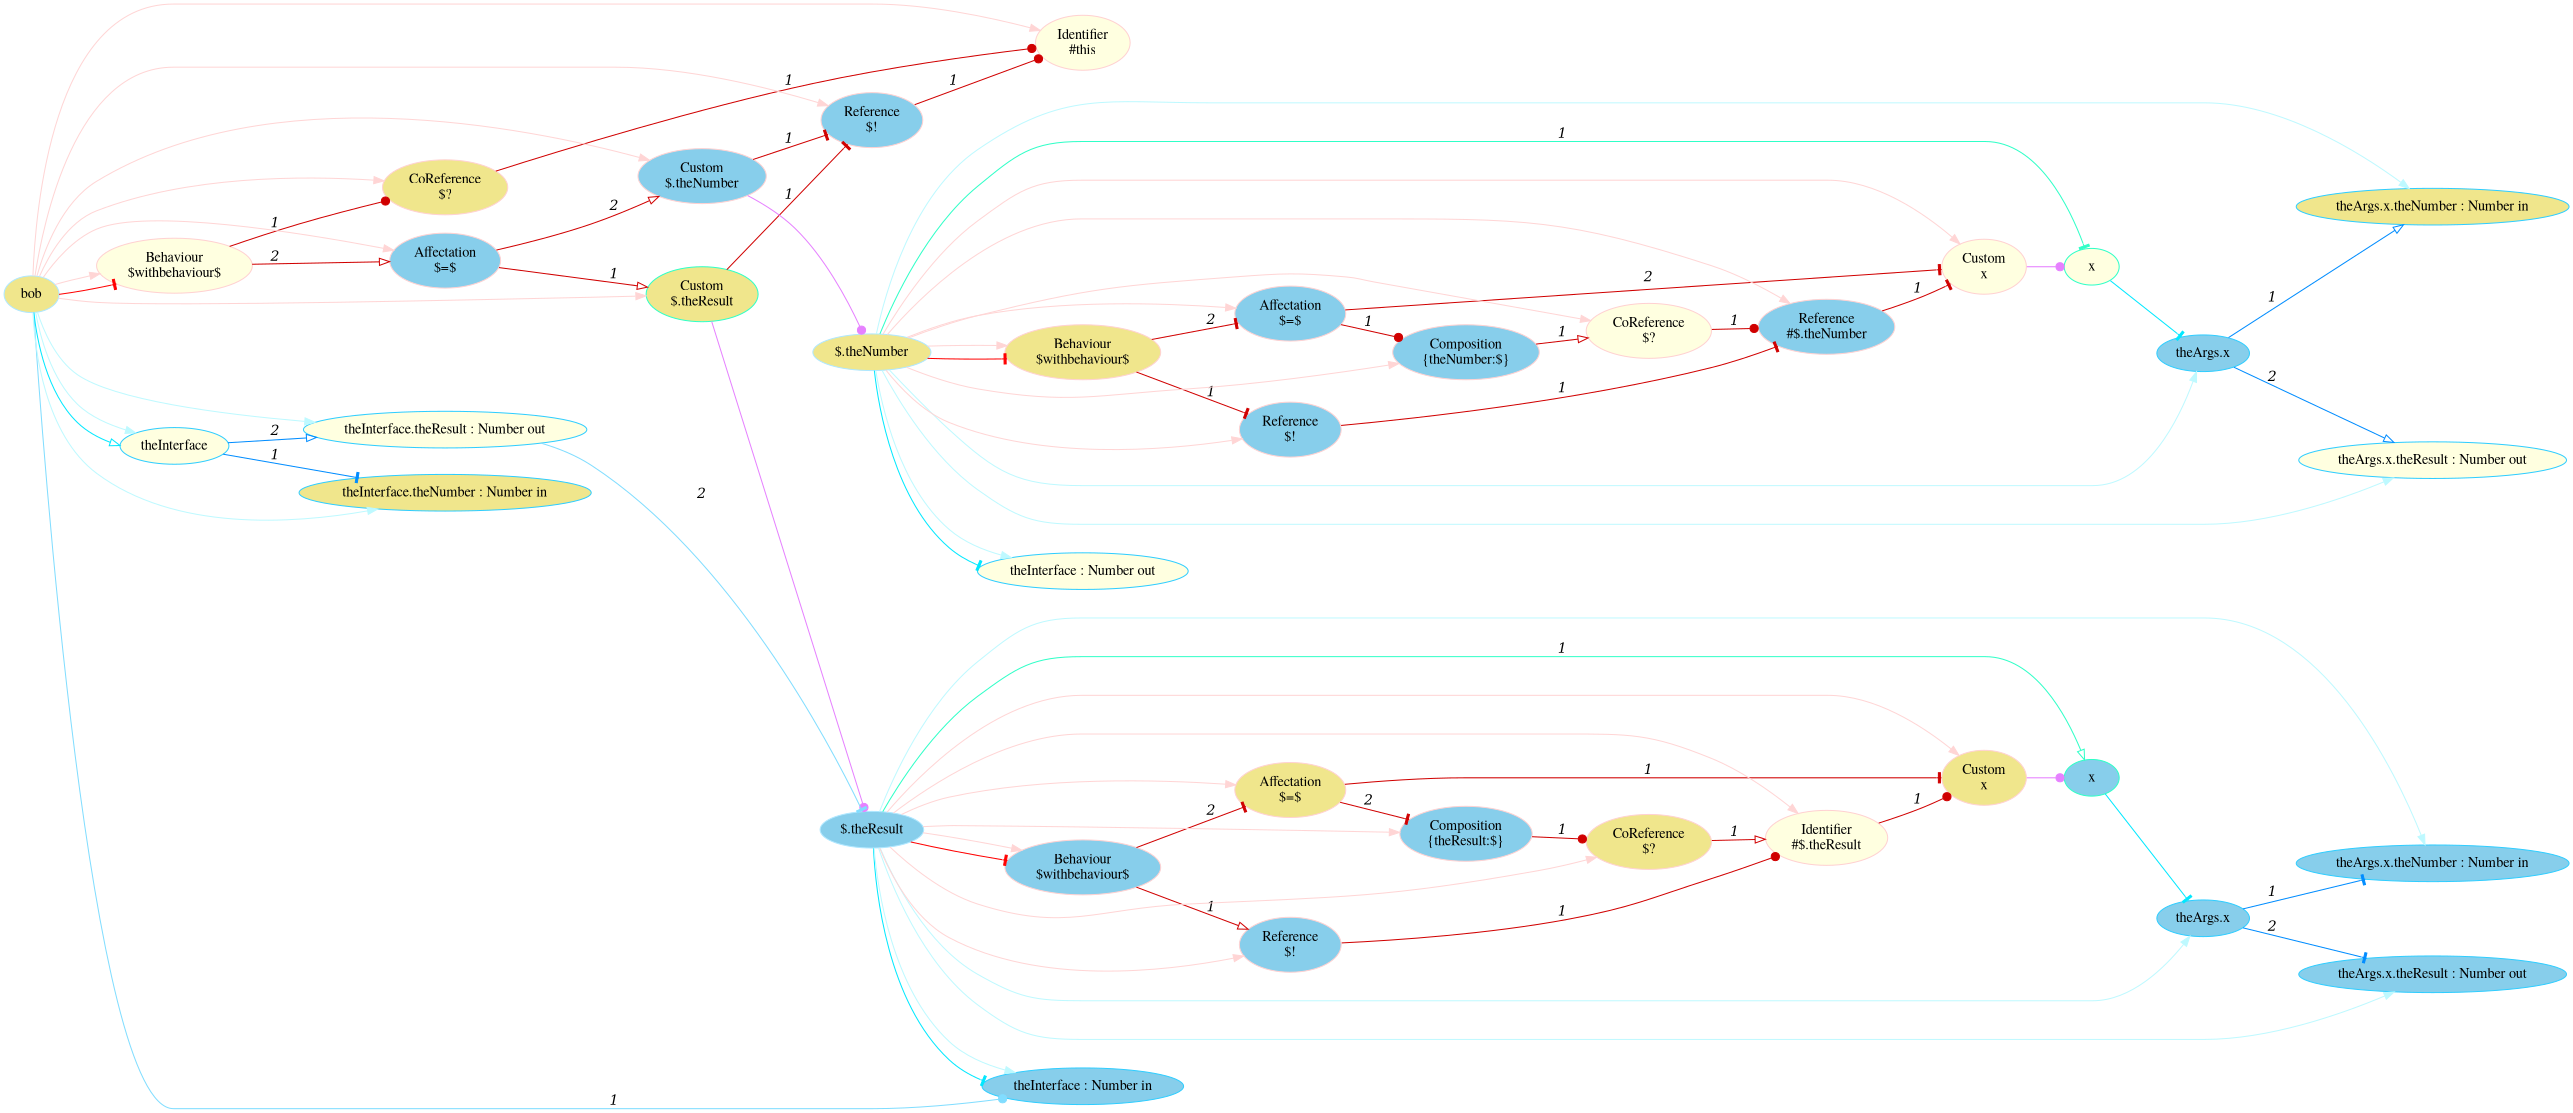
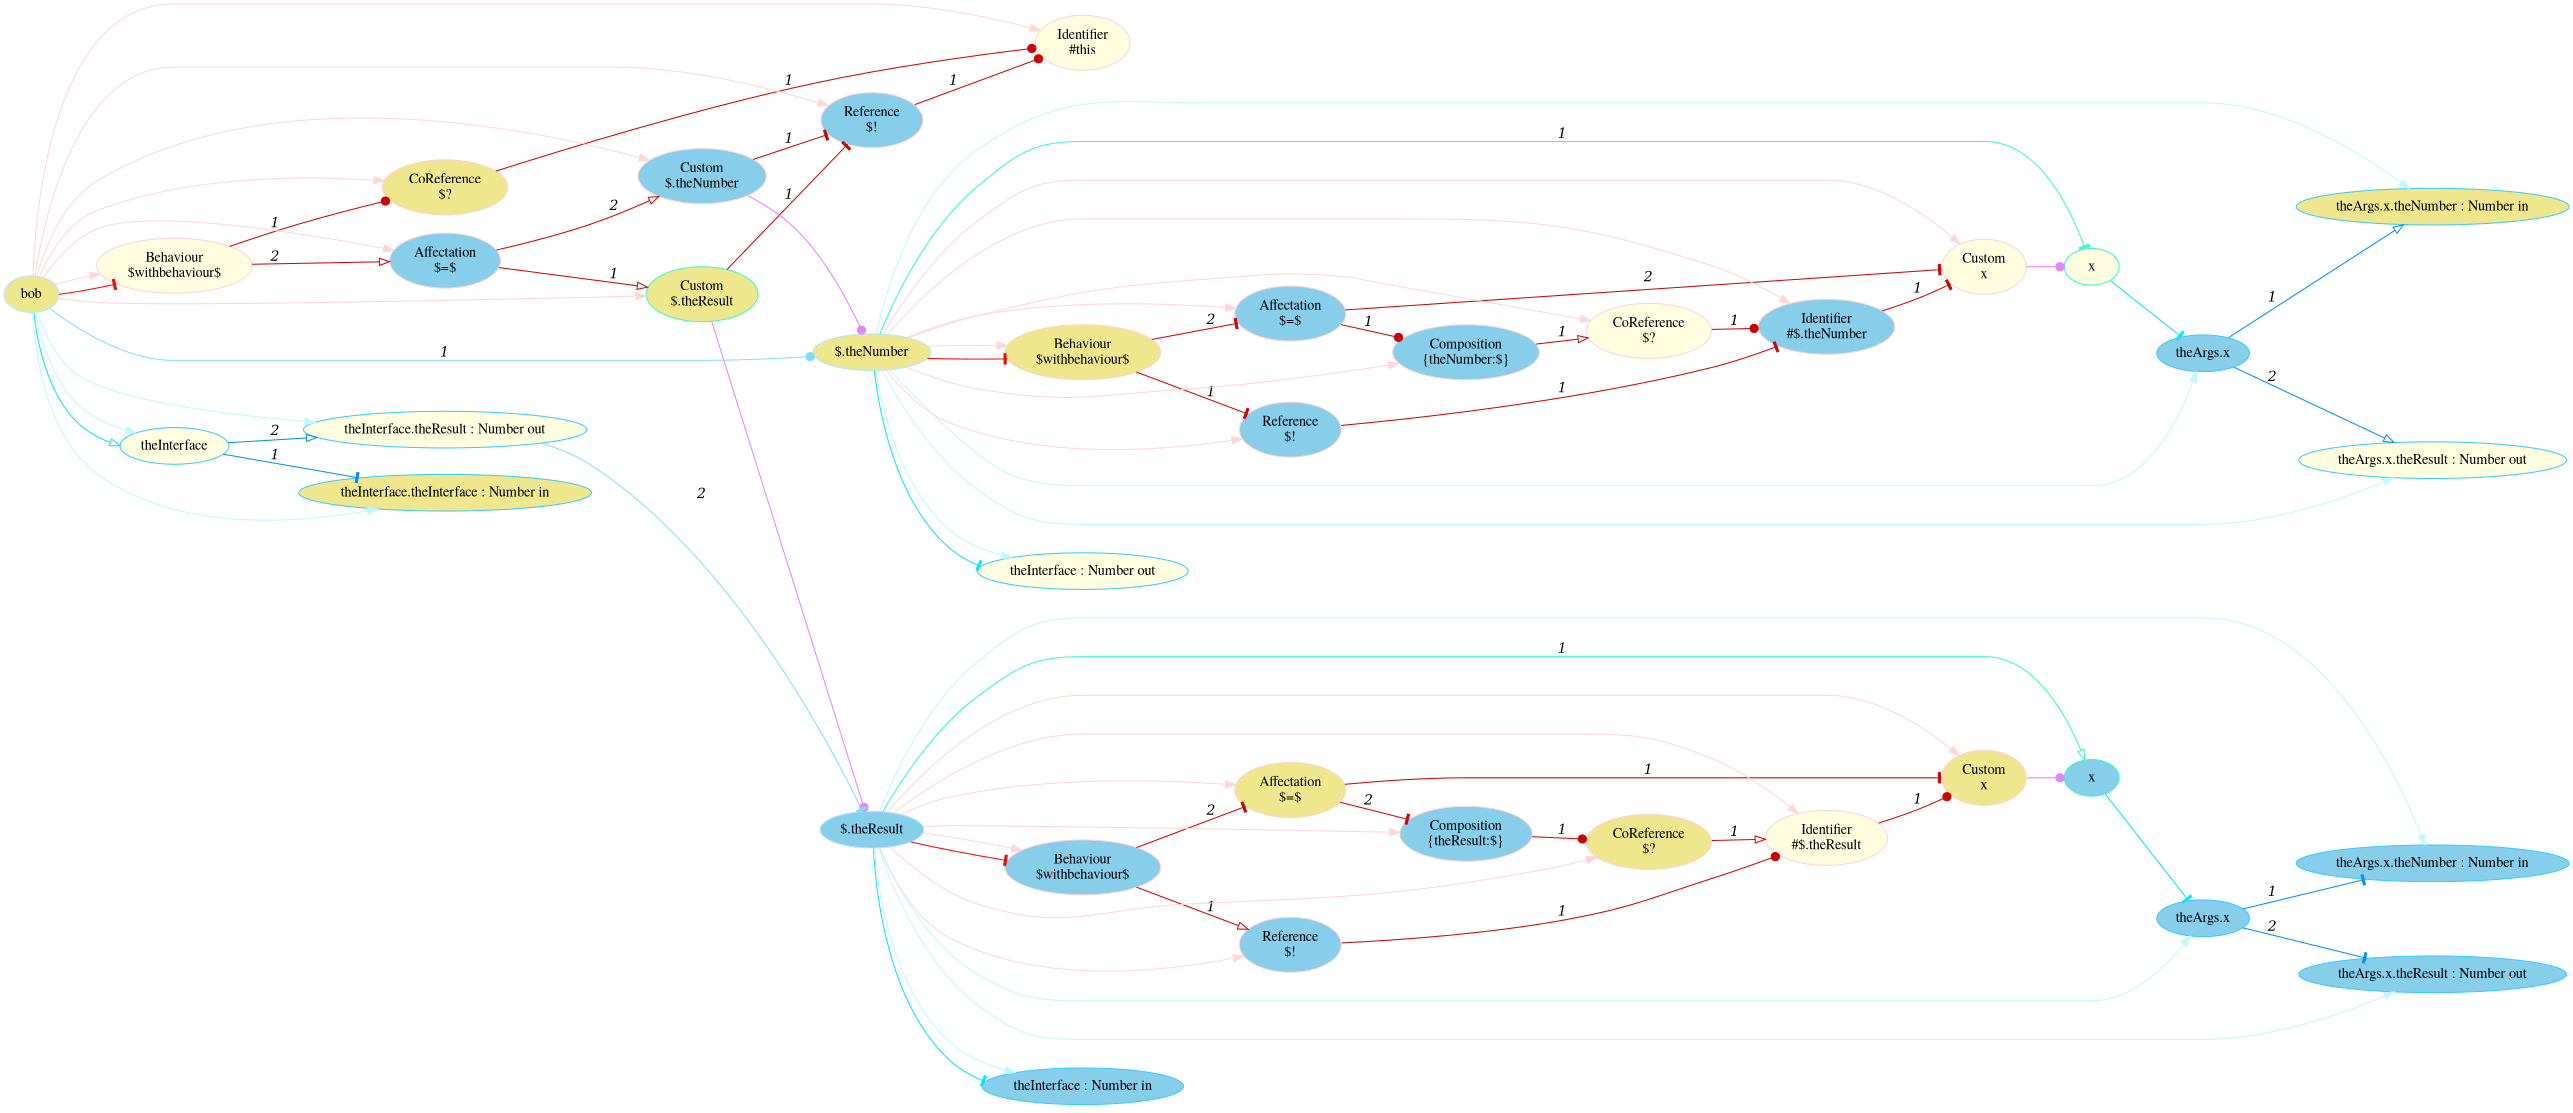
node "Reference #$.theNumber": label "Reference #$.theNumber" -> "Identifier #$.theNumber"
node "theInterface.theNumber : Number in": label "theInterface.theNumber : Number in" -> "theInterface.theInterface : Number in"
edge "bob" -> "theInterface : Number in": now "bob" -> "$.theNumber"
